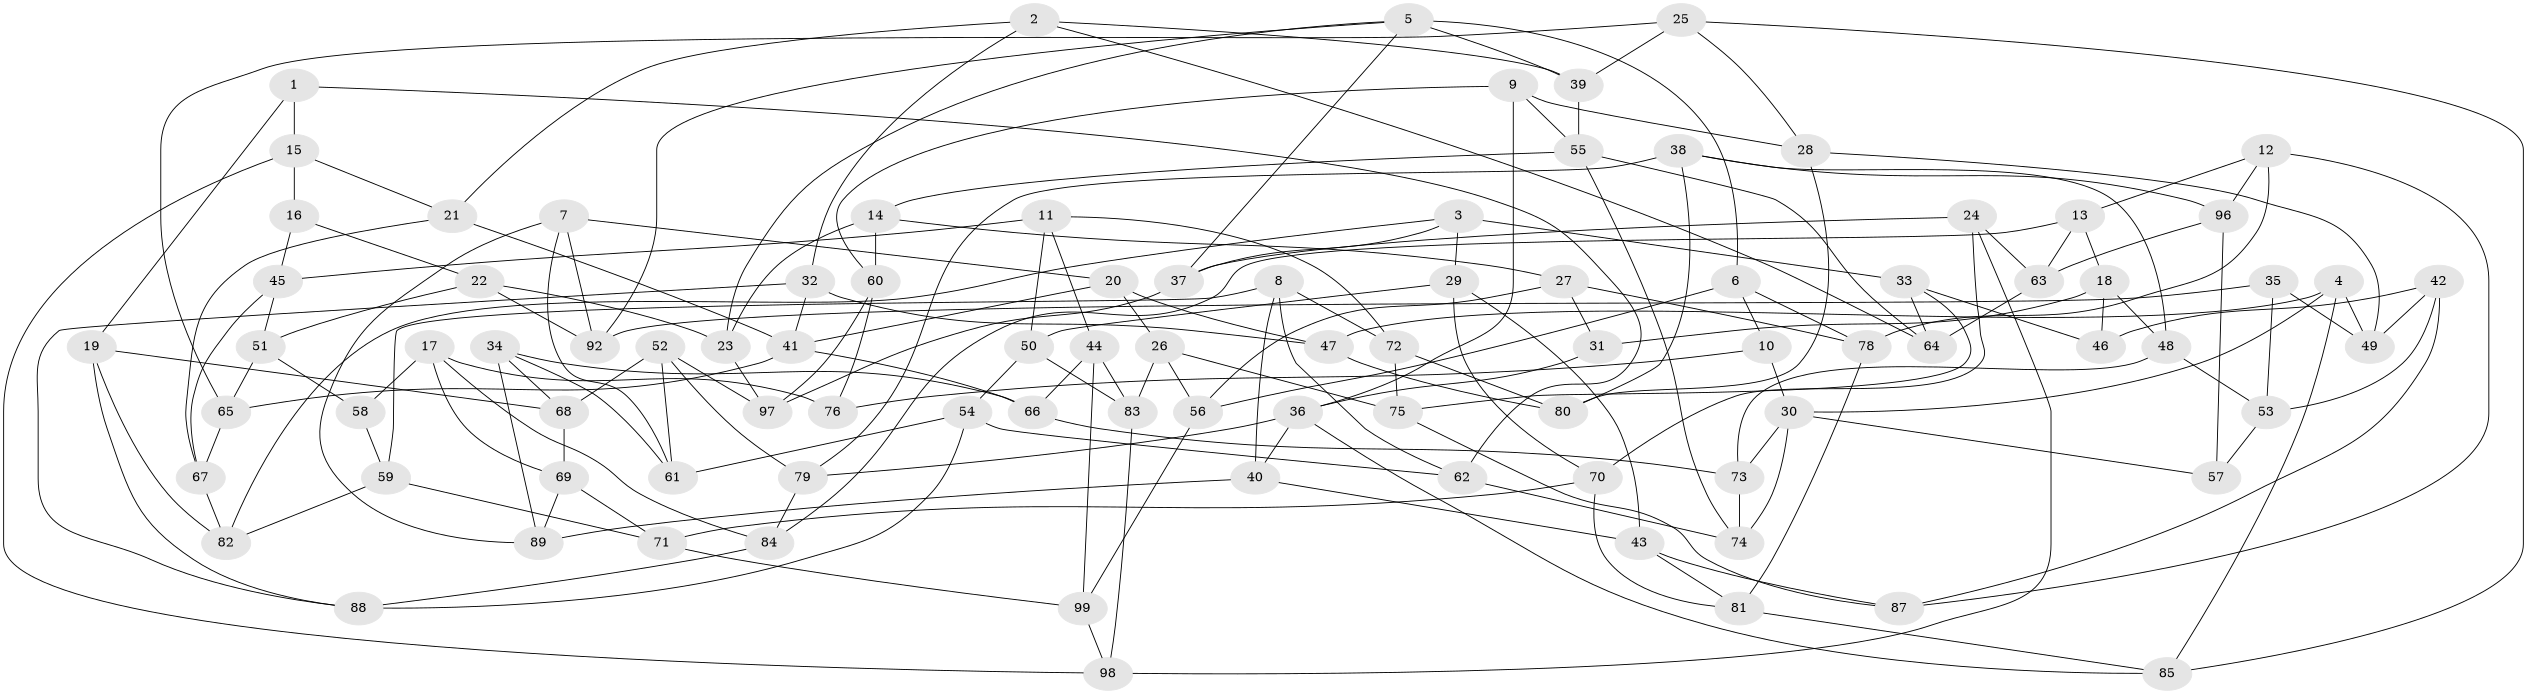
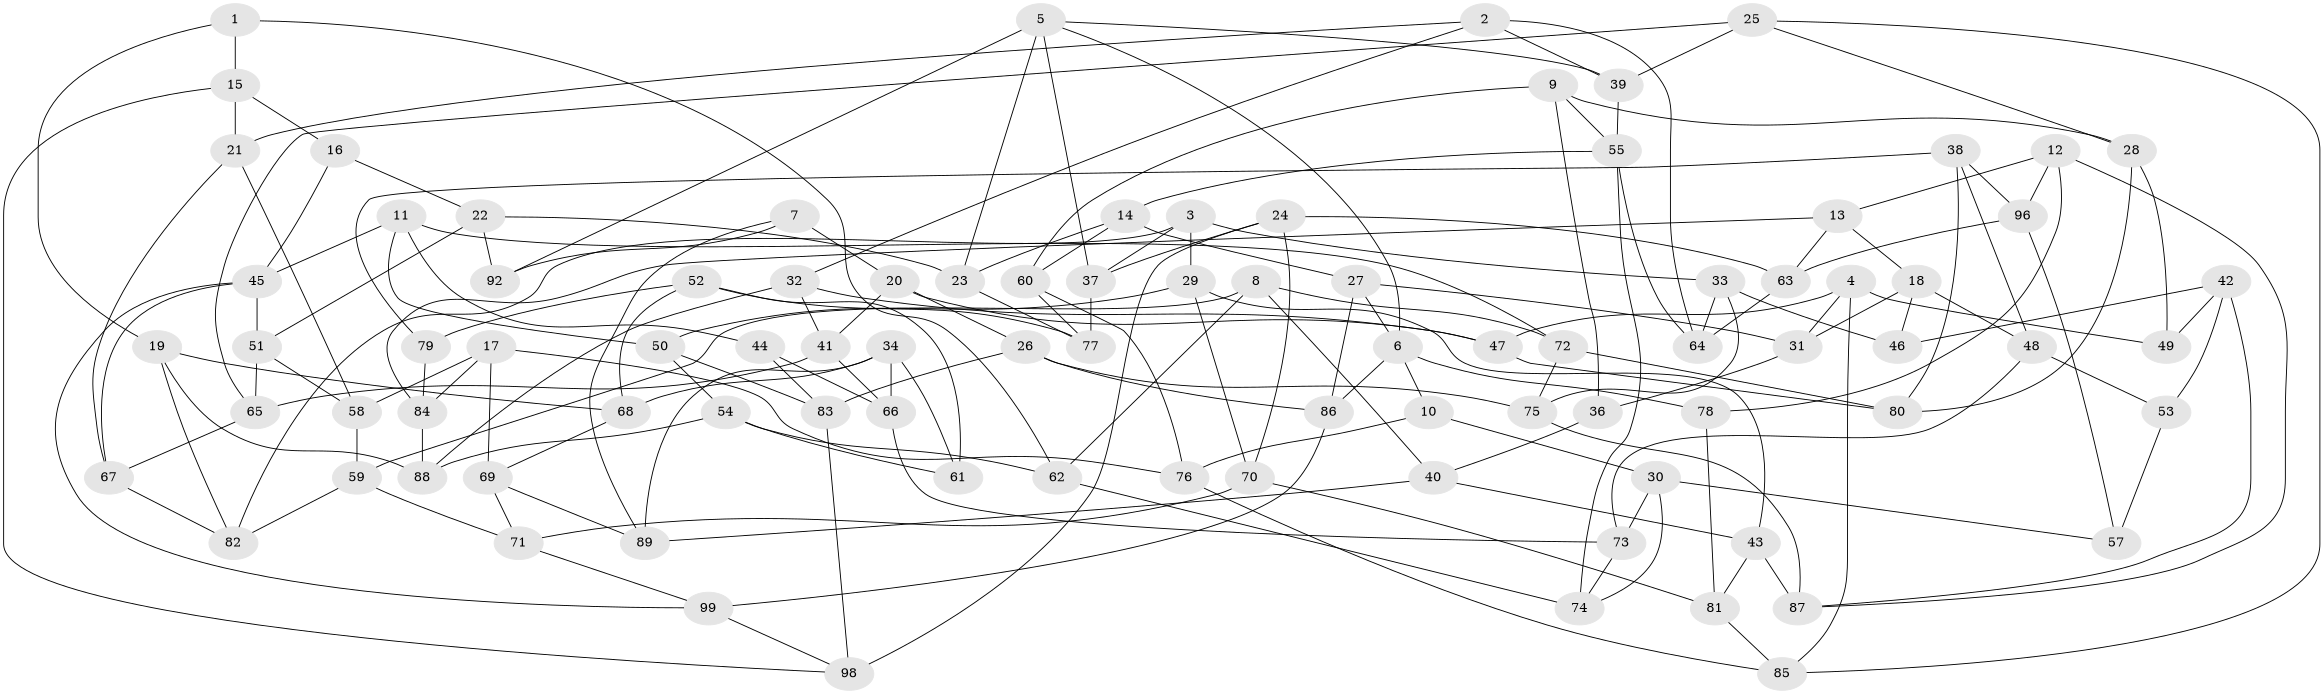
edge "21" -- "41": now "21" -- "58"
node "35": removed
edge "27" -- "78": now "27" -- "6"
edge "7" -- "61": removed
edge "4" -- "30": now "4" -- "31"
node "97": label "97" -> "77"
node "56": label "56" -> "86"
edge "36" -- "79": removed
edge "44" -- "99": now "45" -- "99"
edge "36" -- "85": now "76" -- "85"
